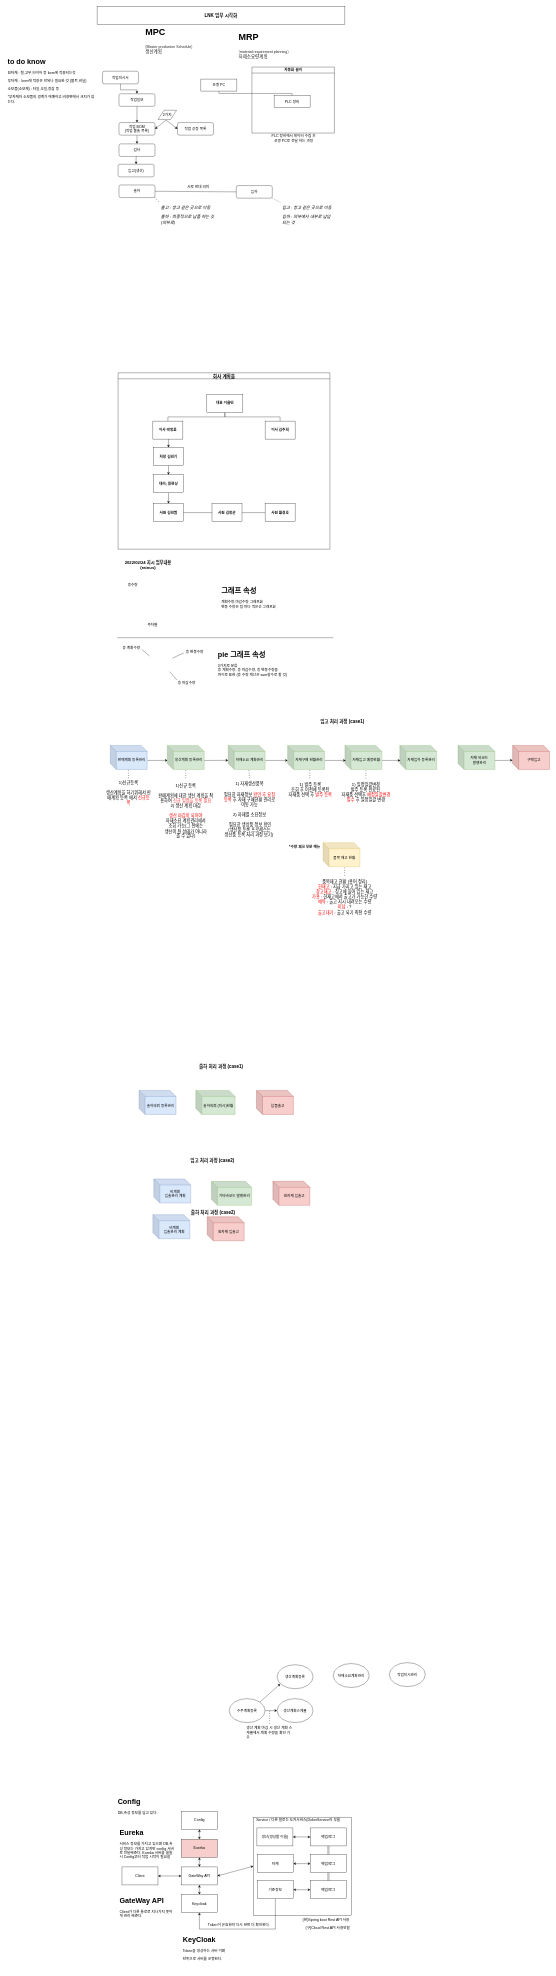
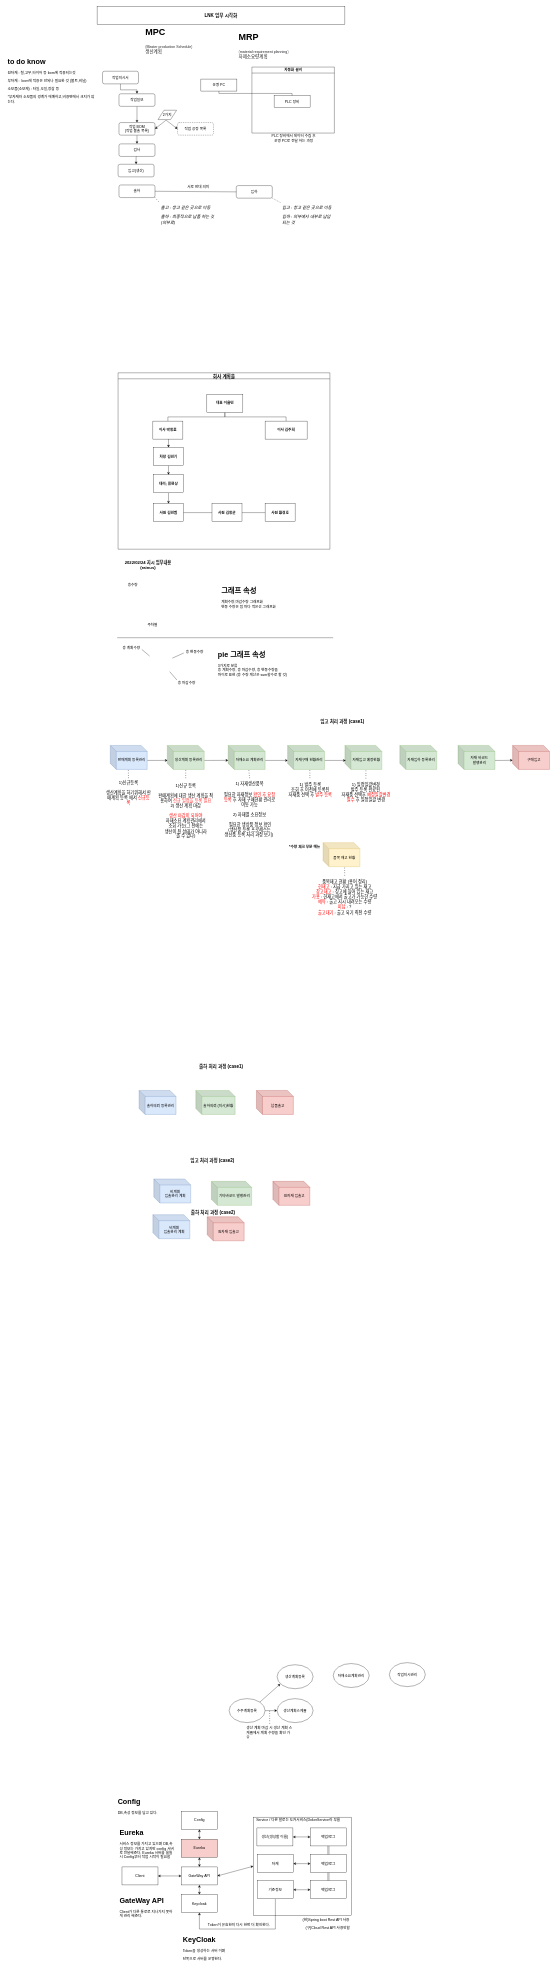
node "작업 공정 목록": style solid -> dashed
node "이사 김주희": size 30x18 -> 42x18
edge "자재입고 예정현황" -> "자재입하 등록관리": removed
